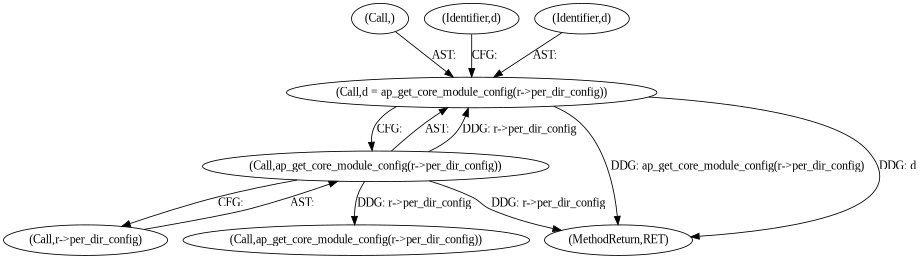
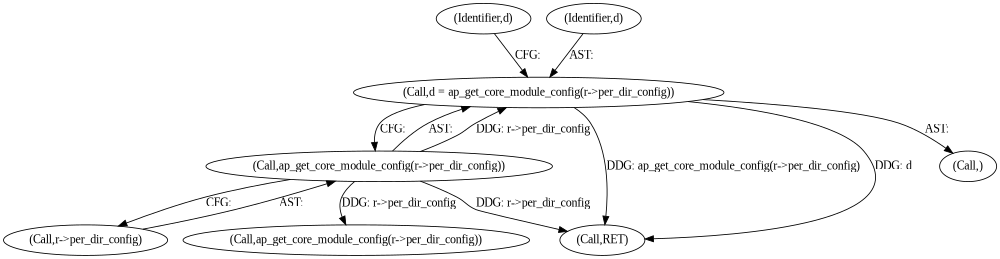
edge "(Call,)" -> "(Call,d = ap_get_core_module_config(r->per_dir_config))": reversed
node "(MethodReturn,RET)": label "(MethodReturn,RET)" -> "(Call,RET)"
